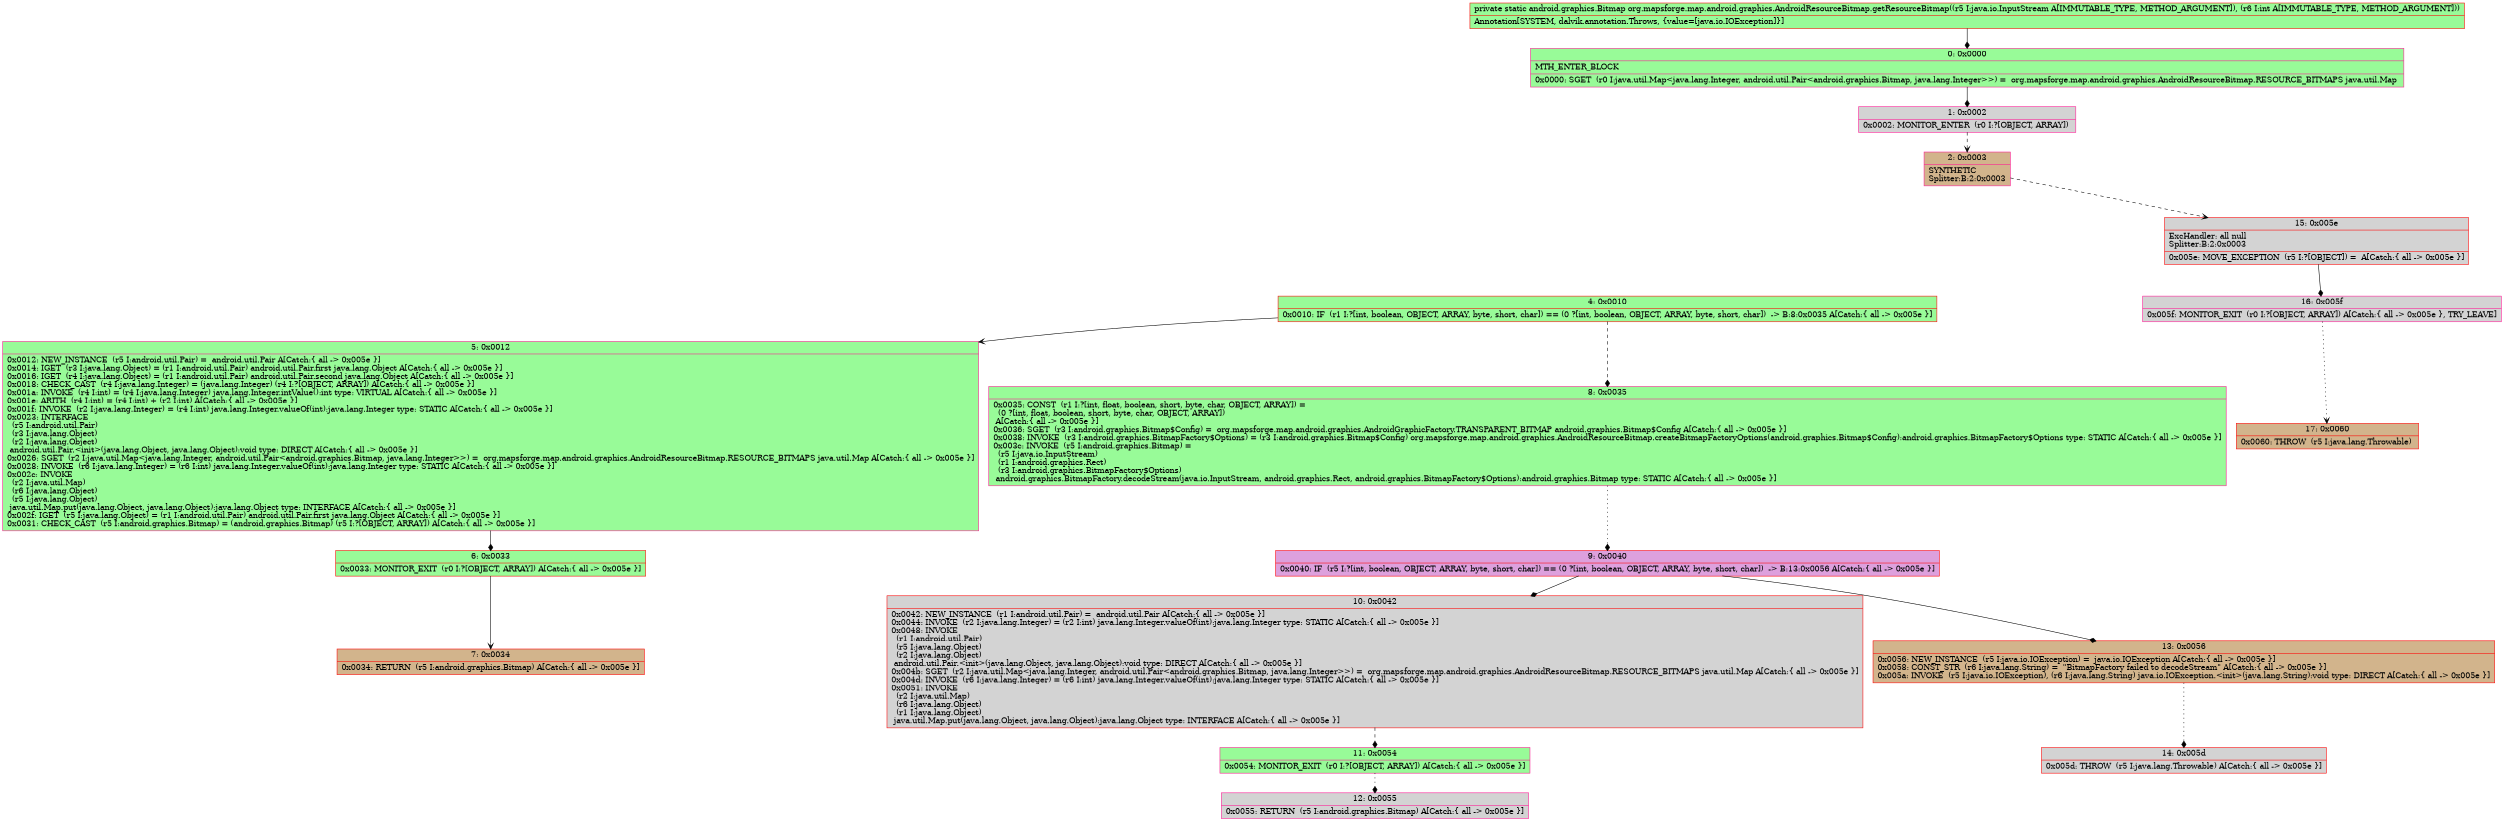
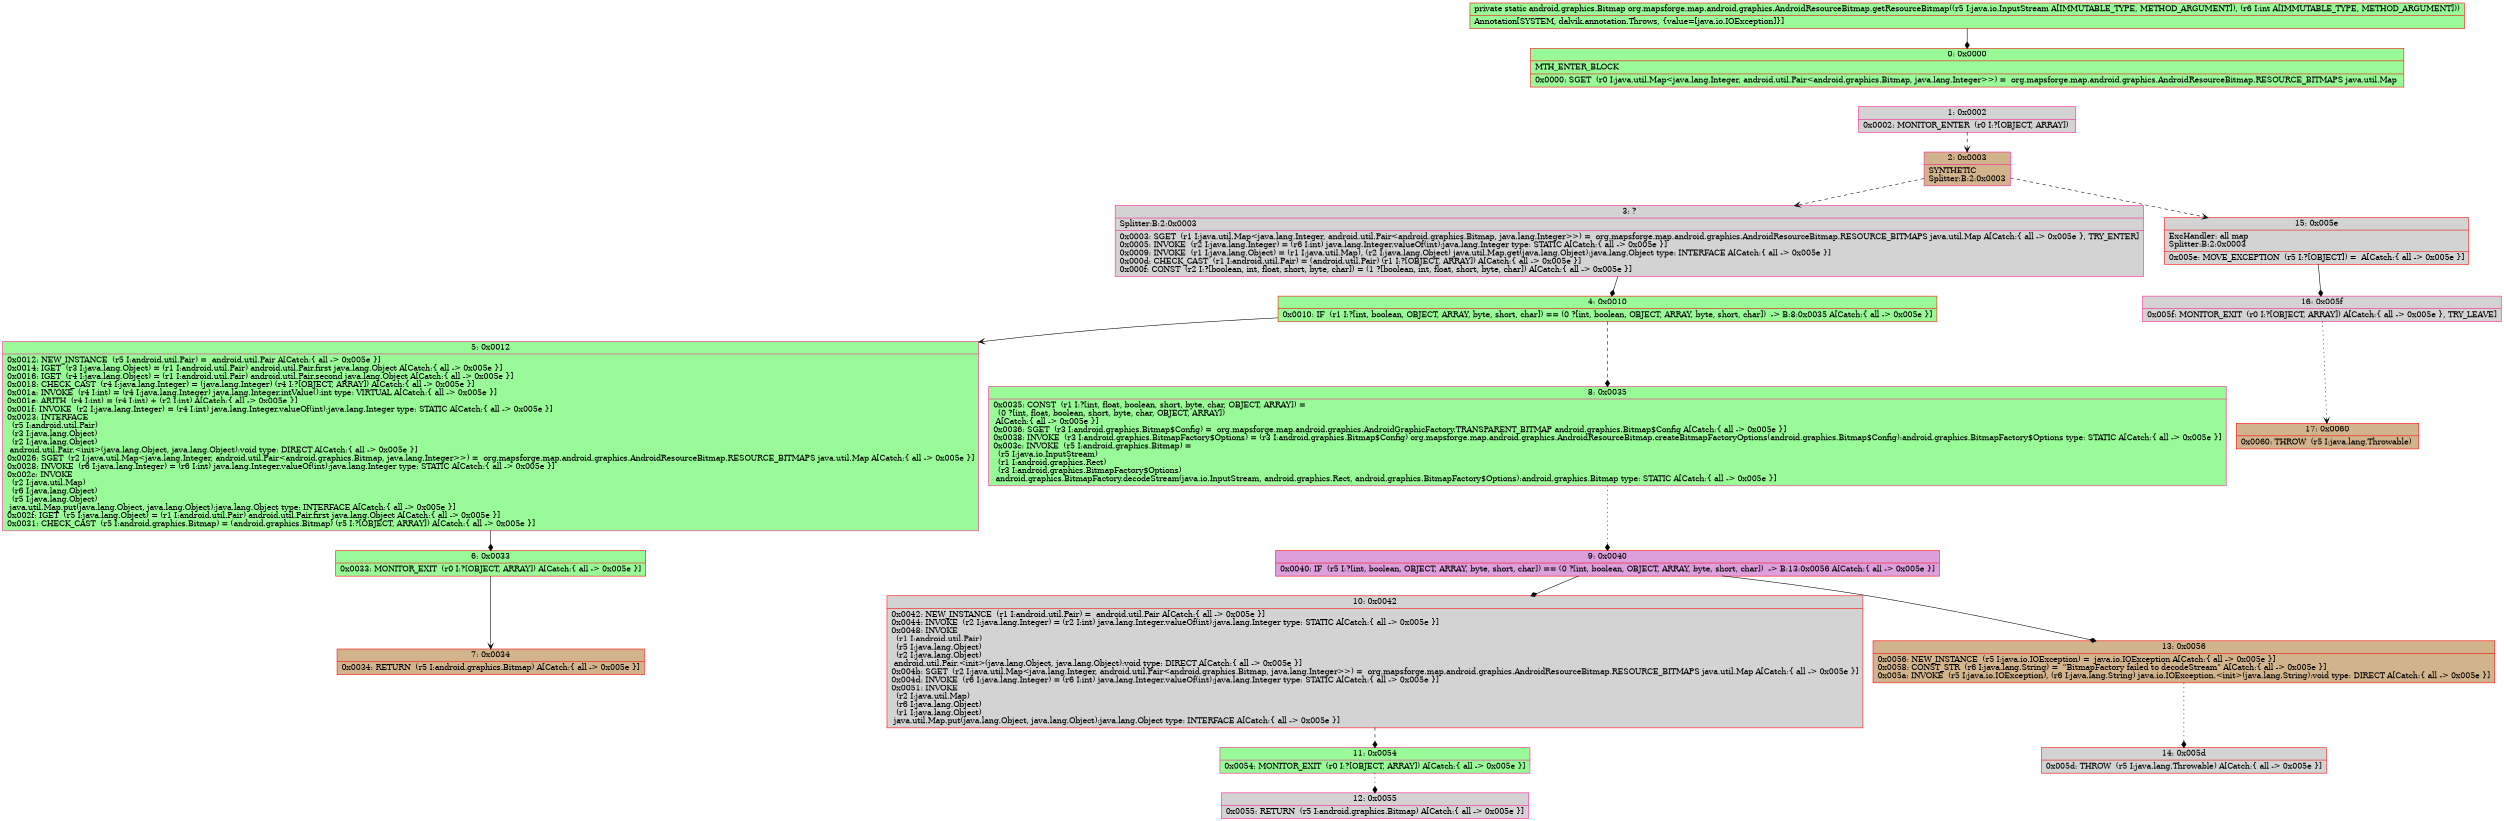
node "0: 0x0000": color deeppink -> red
edge "0: 0x0000" -> "1: 0x0002": removed
node "15: 0x005e": text "ExcHandler: all null" -> "ExcHandler: all map"
node "3: ?": added
